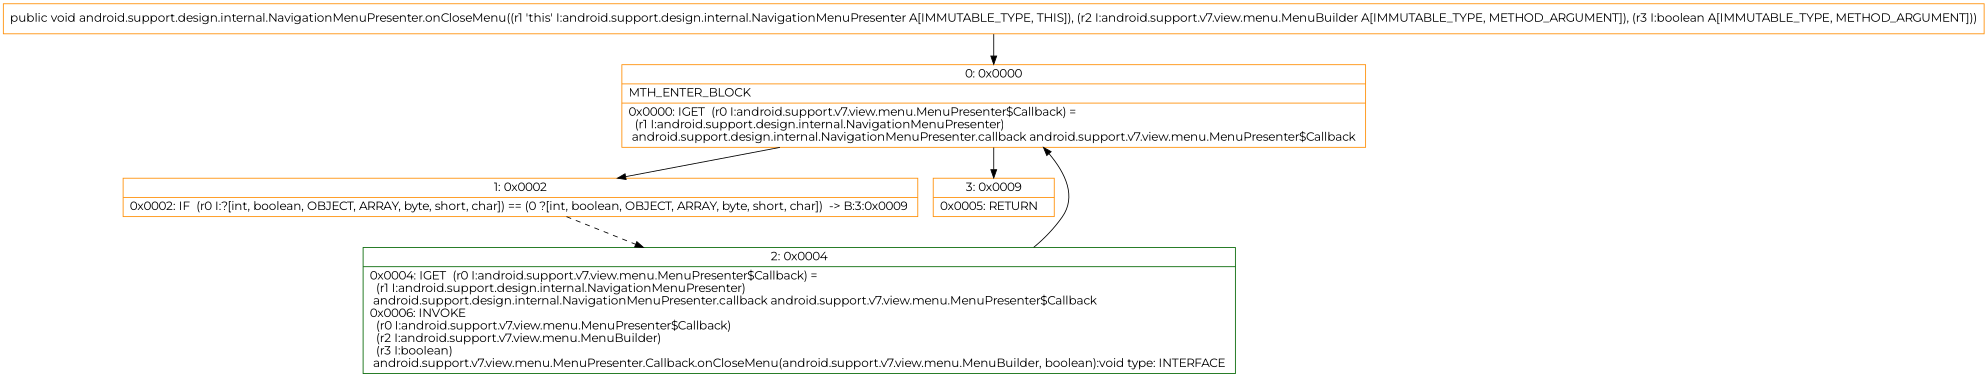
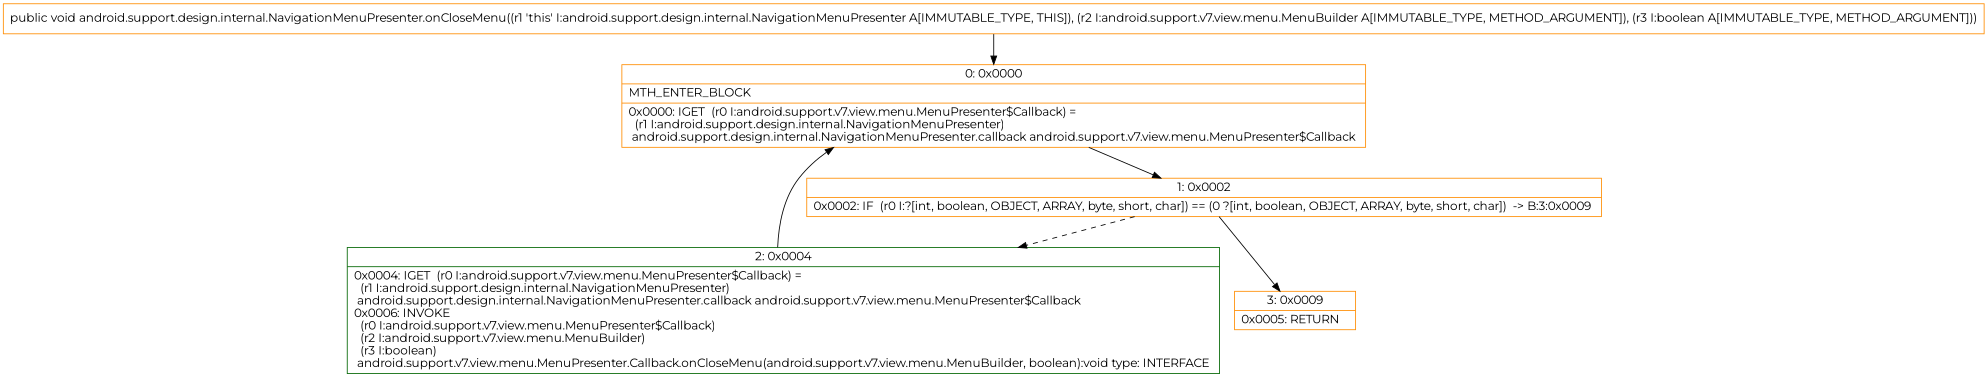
edge "0: 0x0000" -> "3: 0x0009": now "1: 0x0002" -> "3: 0x0009"
